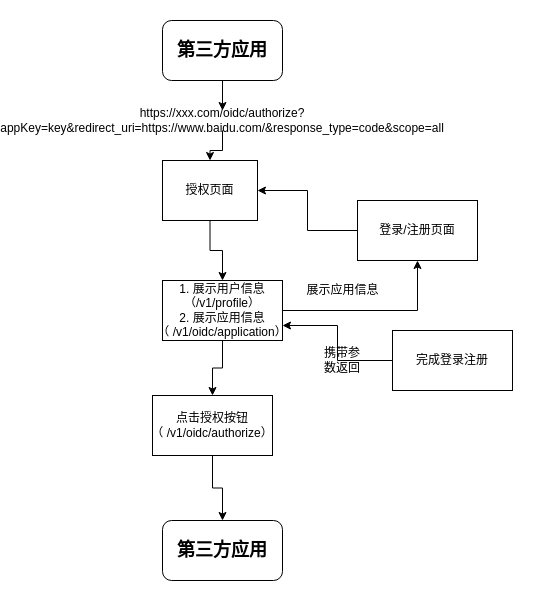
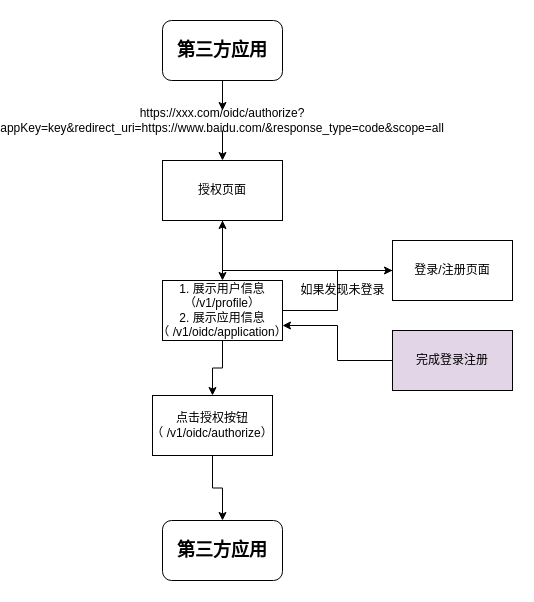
node "授权页面": size 95x60 -> 120x60
node "登录/注册页面": moved (418, 231) -> (453, 271)
node "展示应用信息": label "展示应用信息" -> "如果发现未登录"
node "携带参数返回": removed
node "完成登录注册": fillcolor #ffffff -> #e1d5e7
